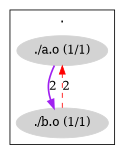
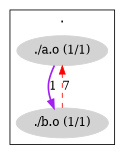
edge "./a.o (1/1)" -> "./b.o (1/1)": label "2" -> "1"
edge "./b.o (1/1)" -> "./a.o (1/1)": label "2" -> "7"
